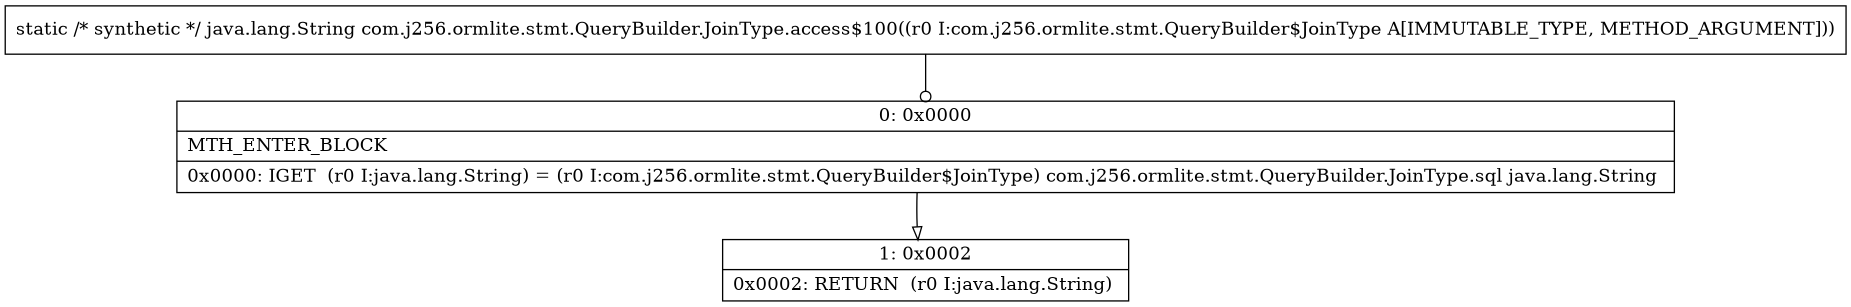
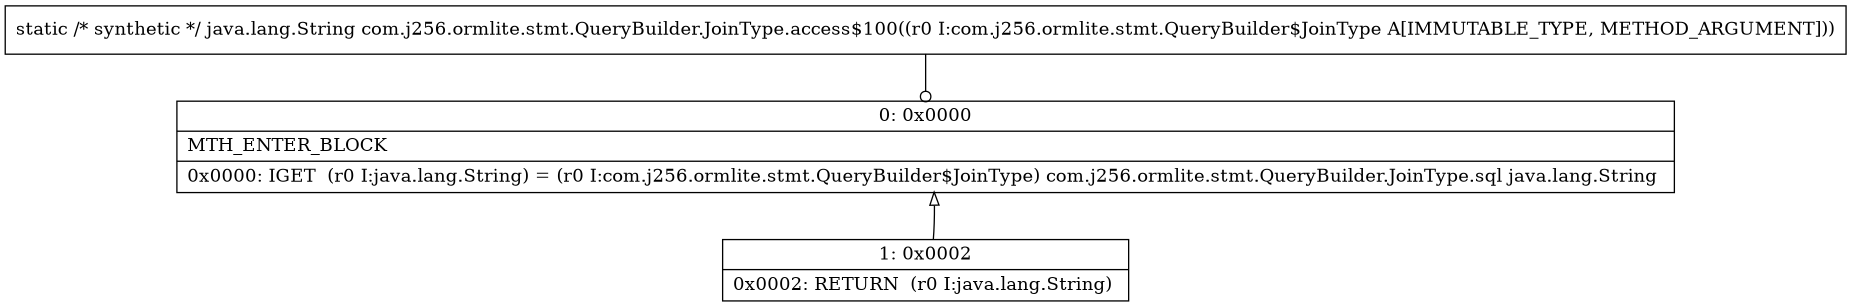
edge "0: 0x0000" -> "1: 0x0002": reversed
